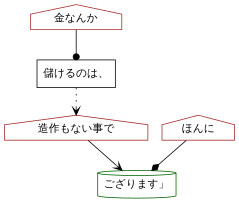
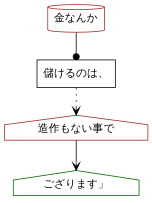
node "金なんか": shape house -> cylinder
node "ほんに": removed
node "ござります」": shape cylinder -> house
